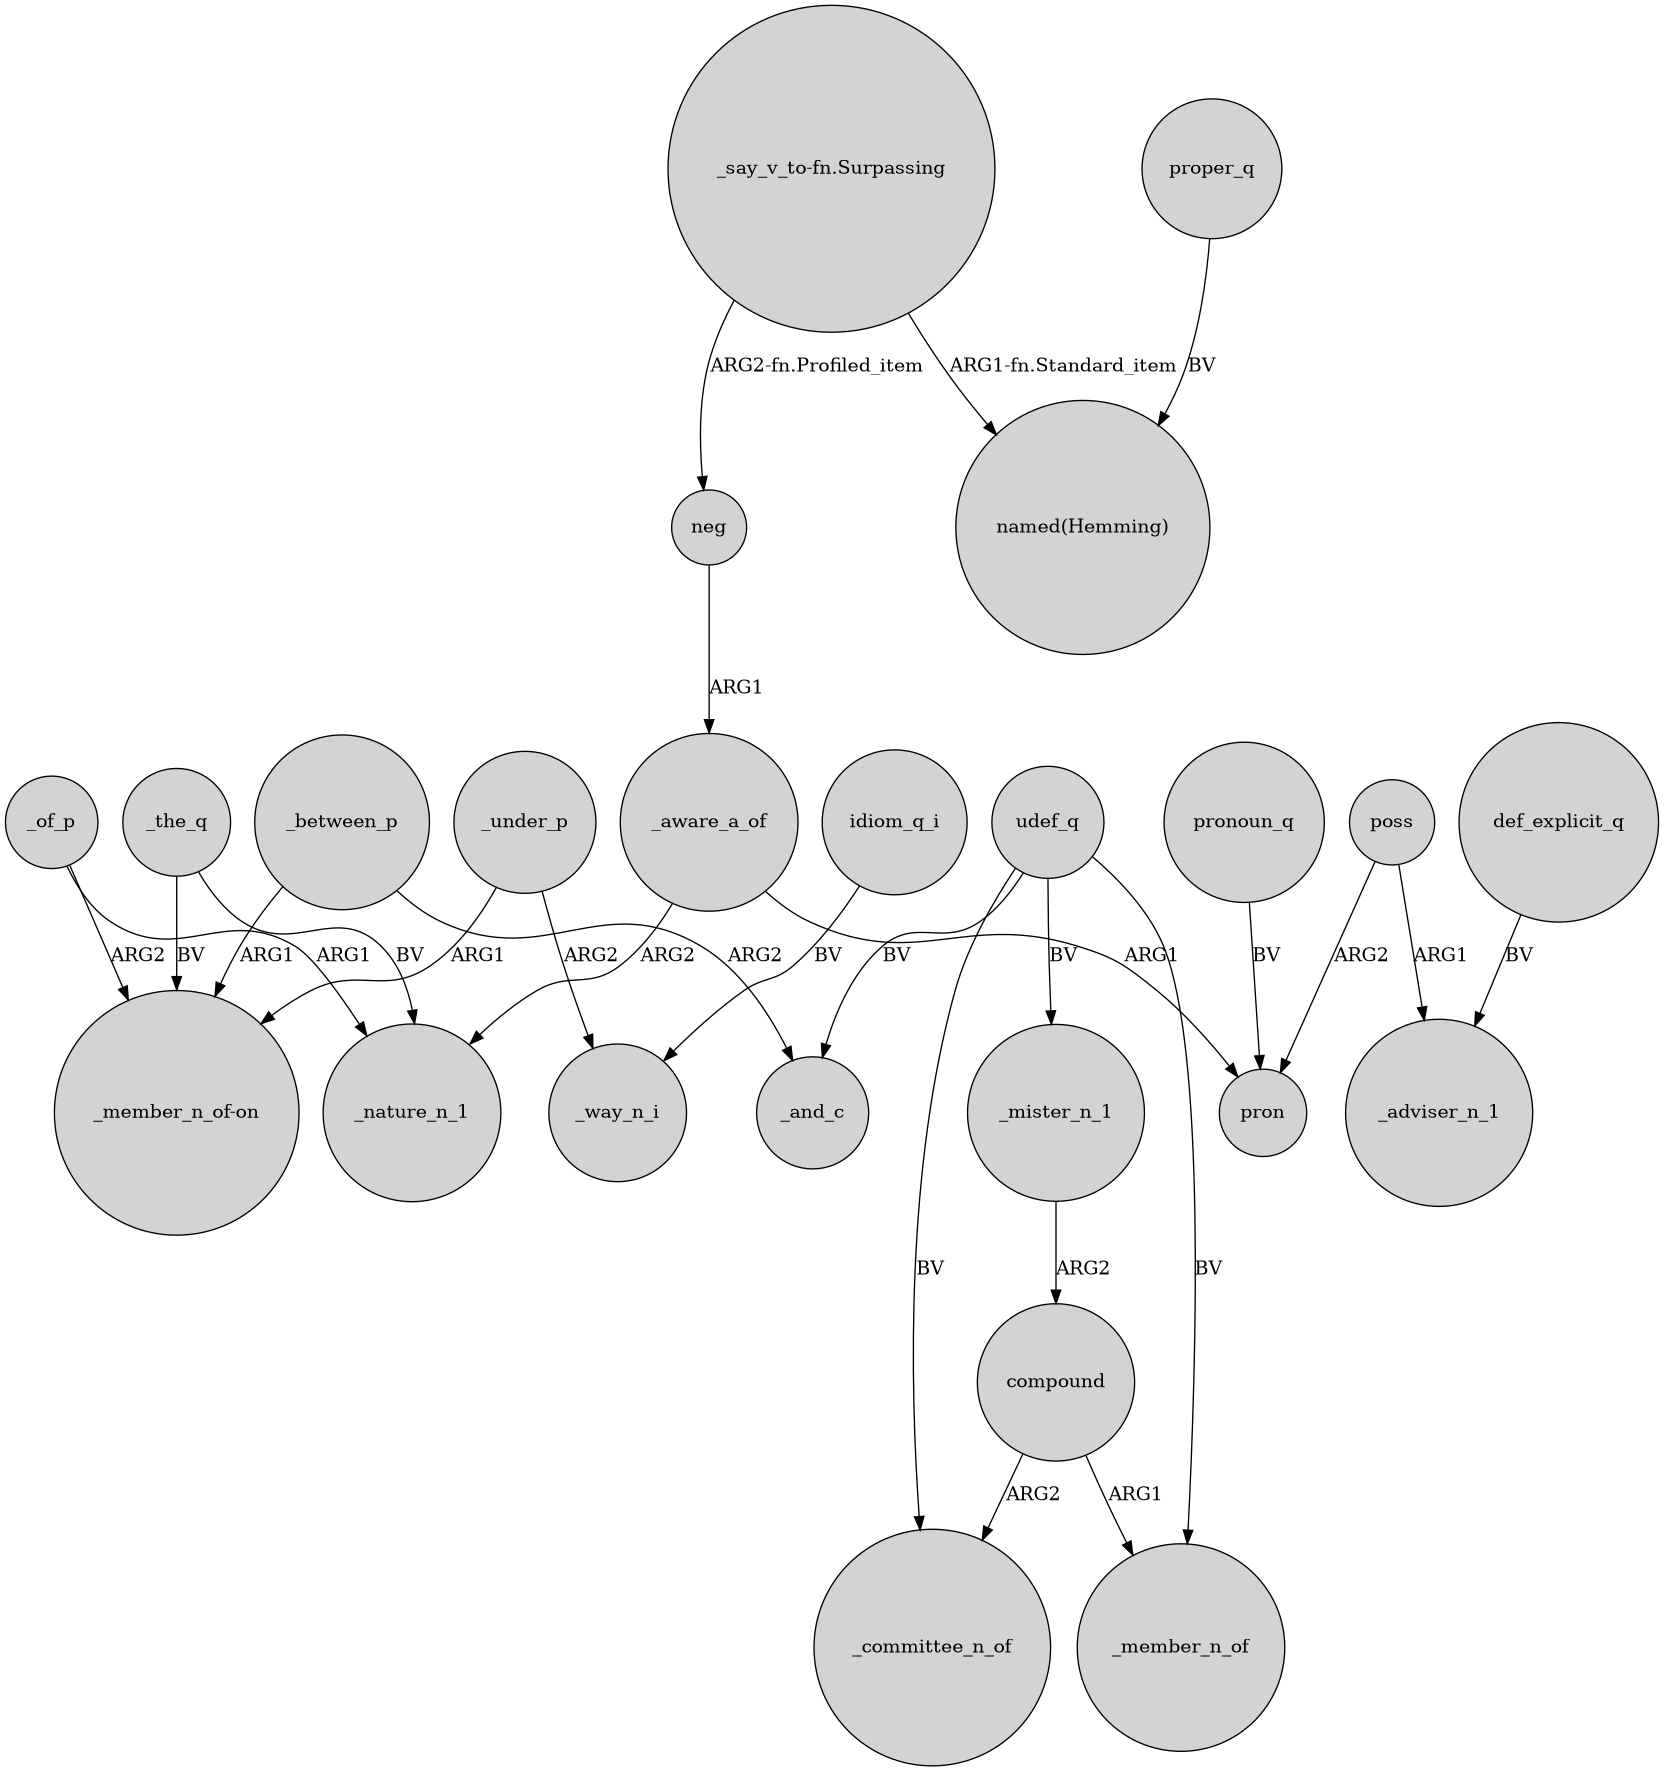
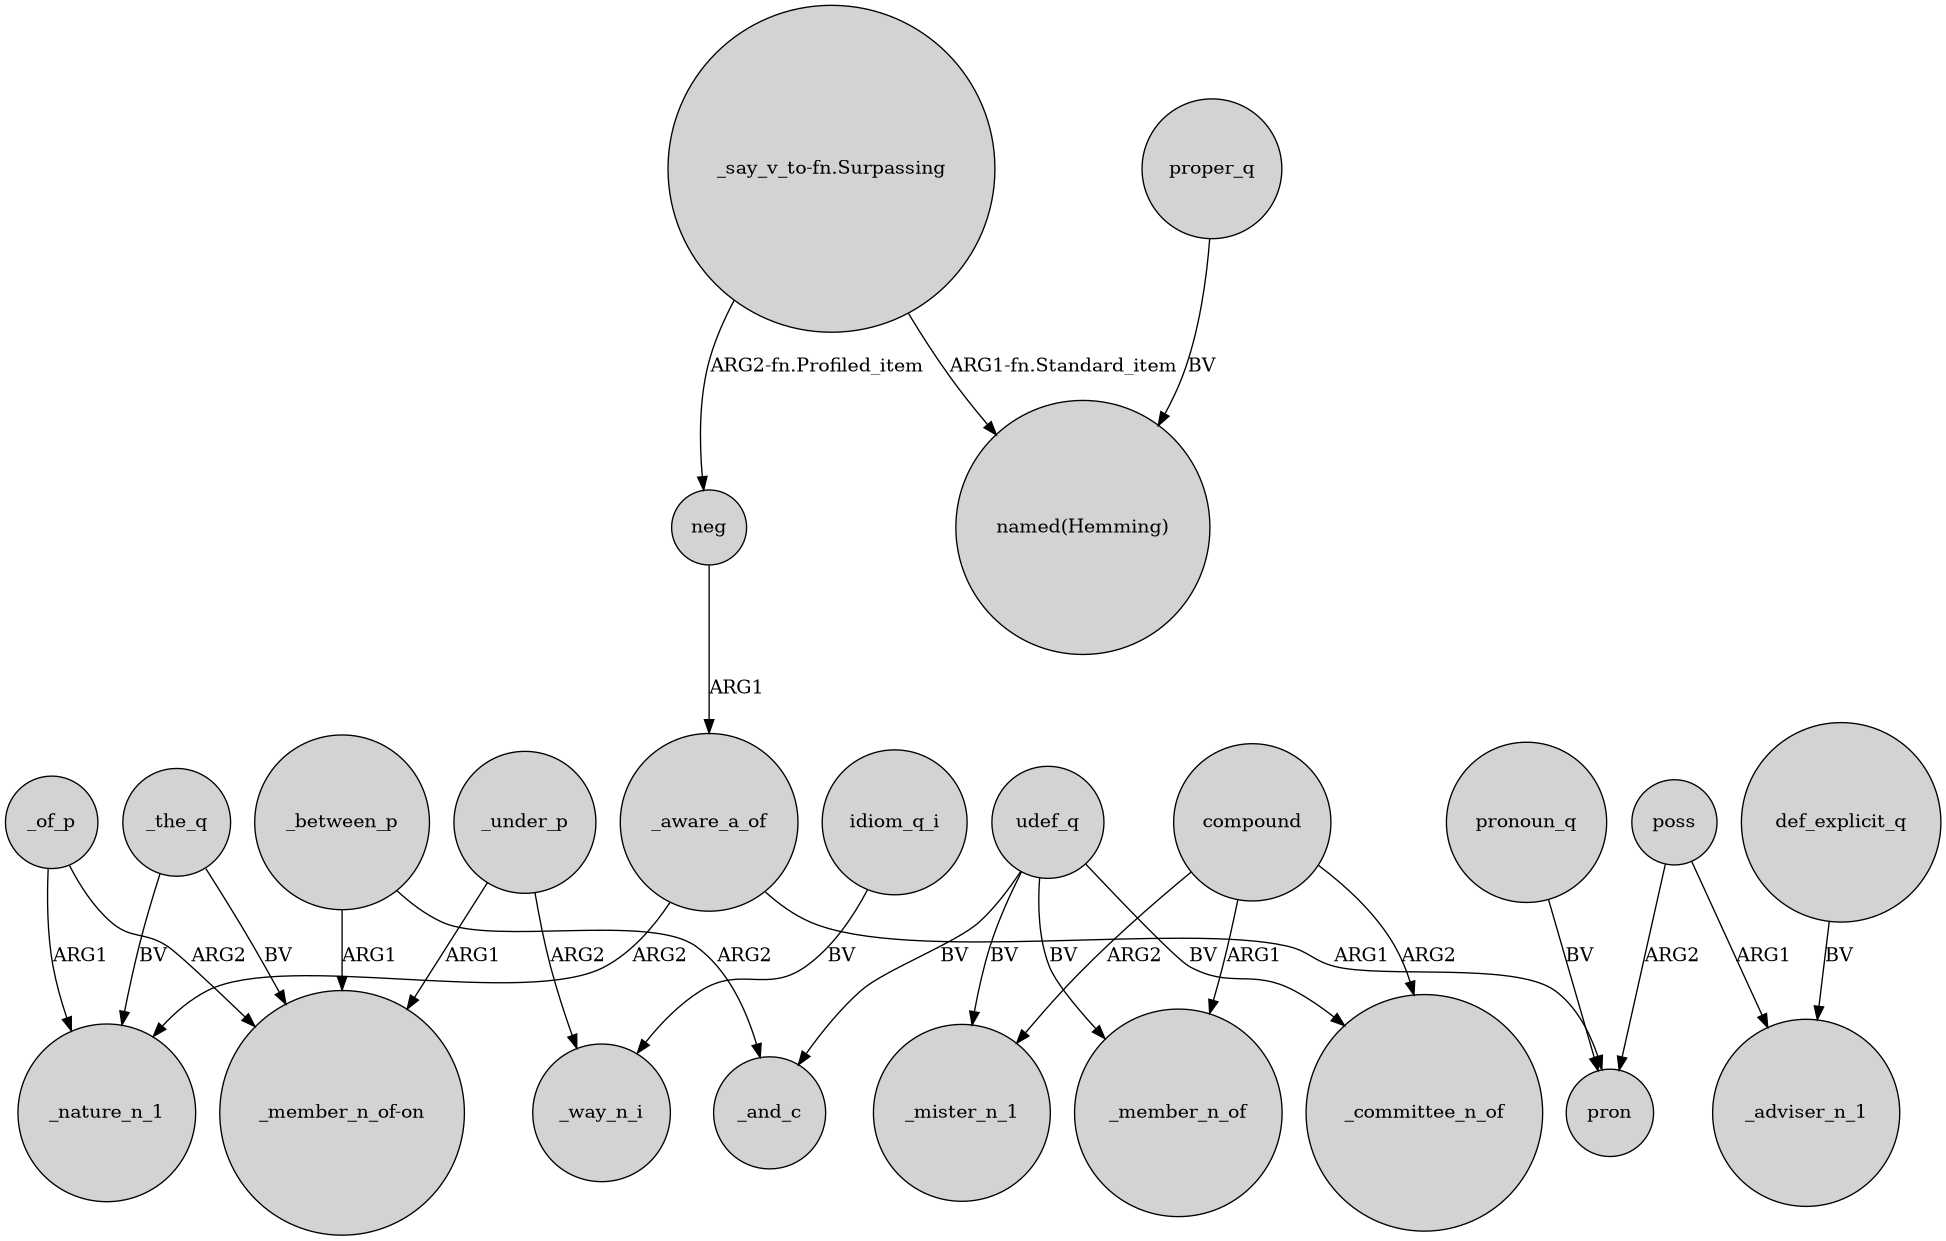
edge "_mister_n_1" -> "compound": reversed
